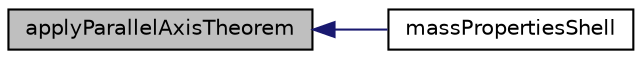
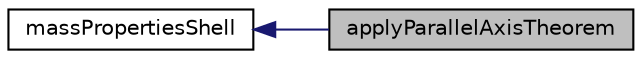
edge "massPropertiesShell" -> "applyParallelAxisTheorem": reversed
